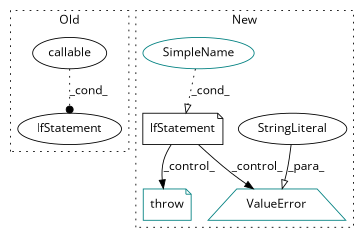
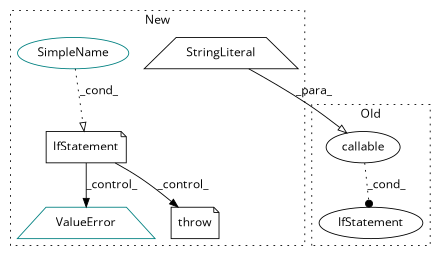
node "StringLiteral": shape ellipse -> trapezium
edge "StringLiteral" -> "ValueError": now "StringLiteral" -> "callable"
node "throw": color teal -> black
